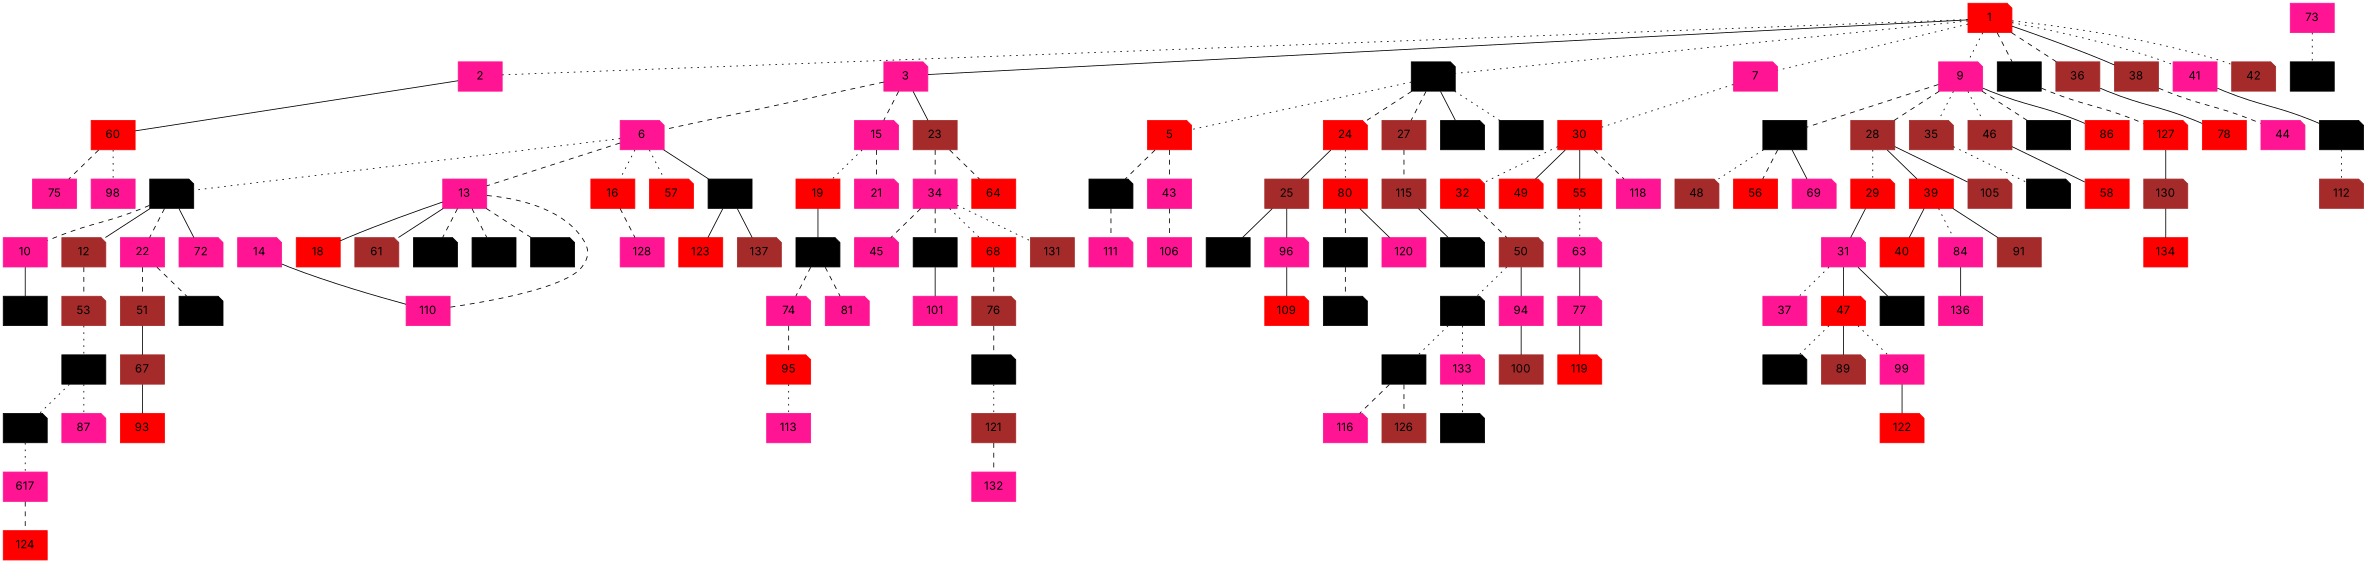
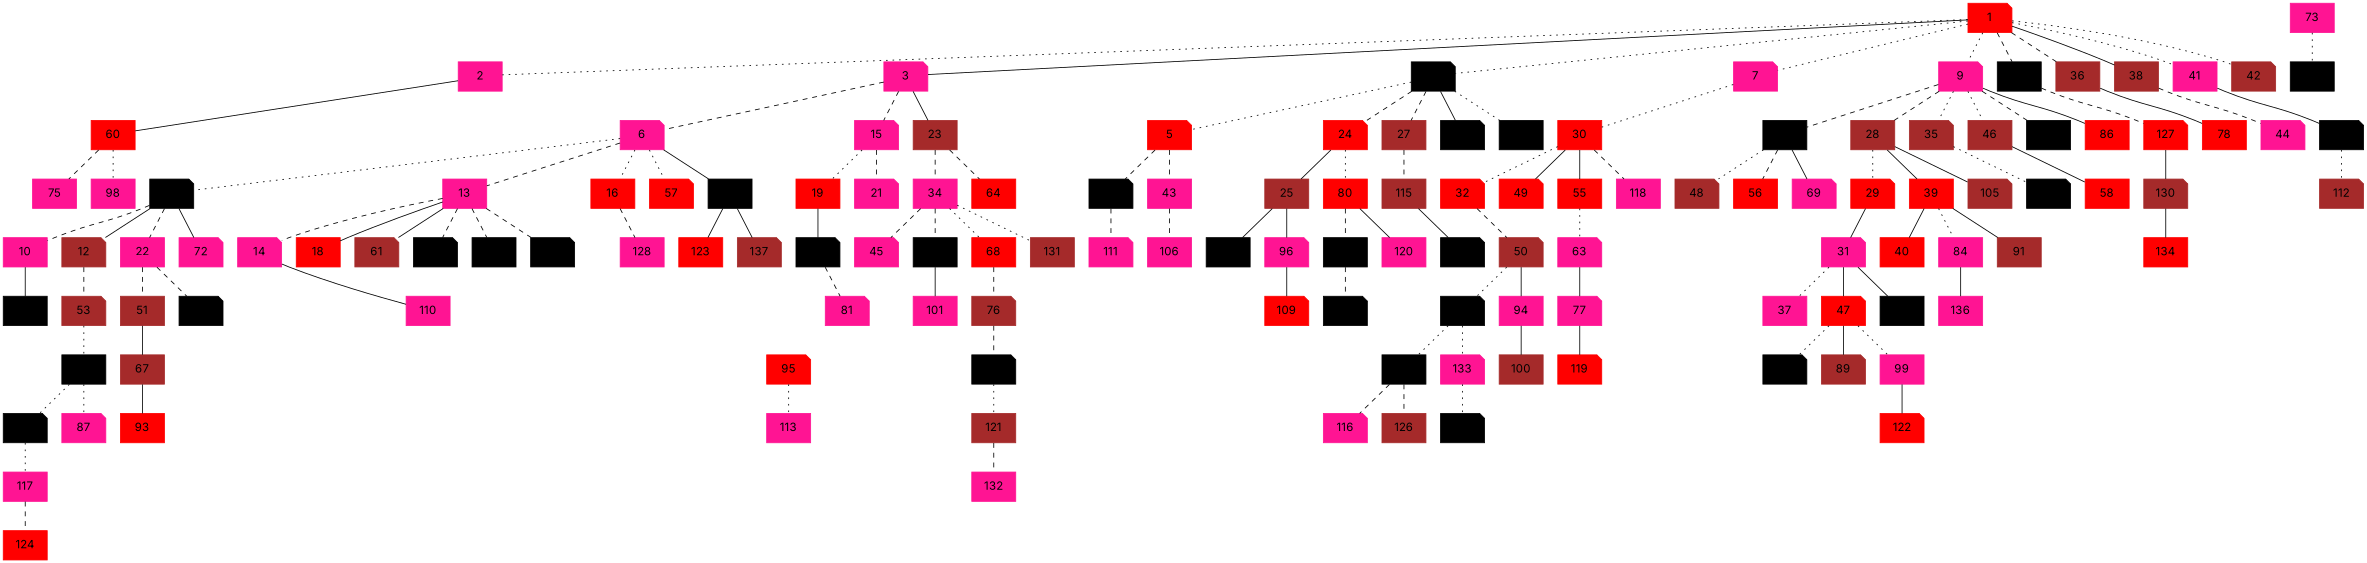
edge "13" -- "110": now "13" -- "14"
node "74": removed
node "617": label "617" -> "117"
